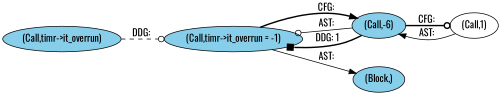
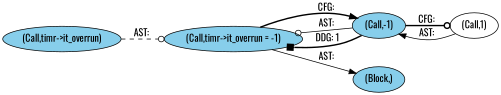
node "(Call,-6)": label "(Call,-6)" -> "(Call,-1)"
edge "(Call,timr->it_overrun)" -> "(Call,timr->it_overrun = -1)": label "DDG: " -> "AST: "
